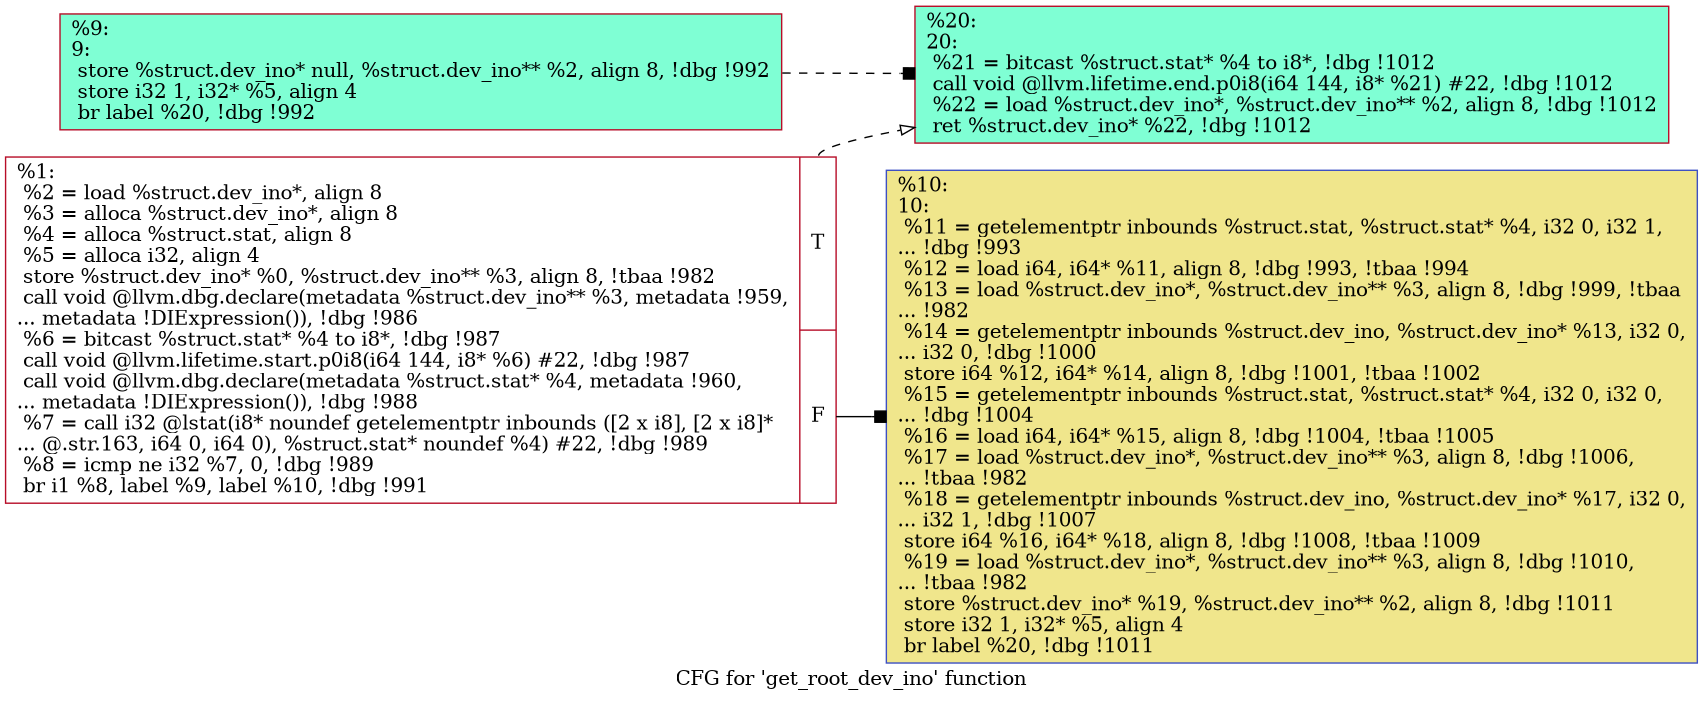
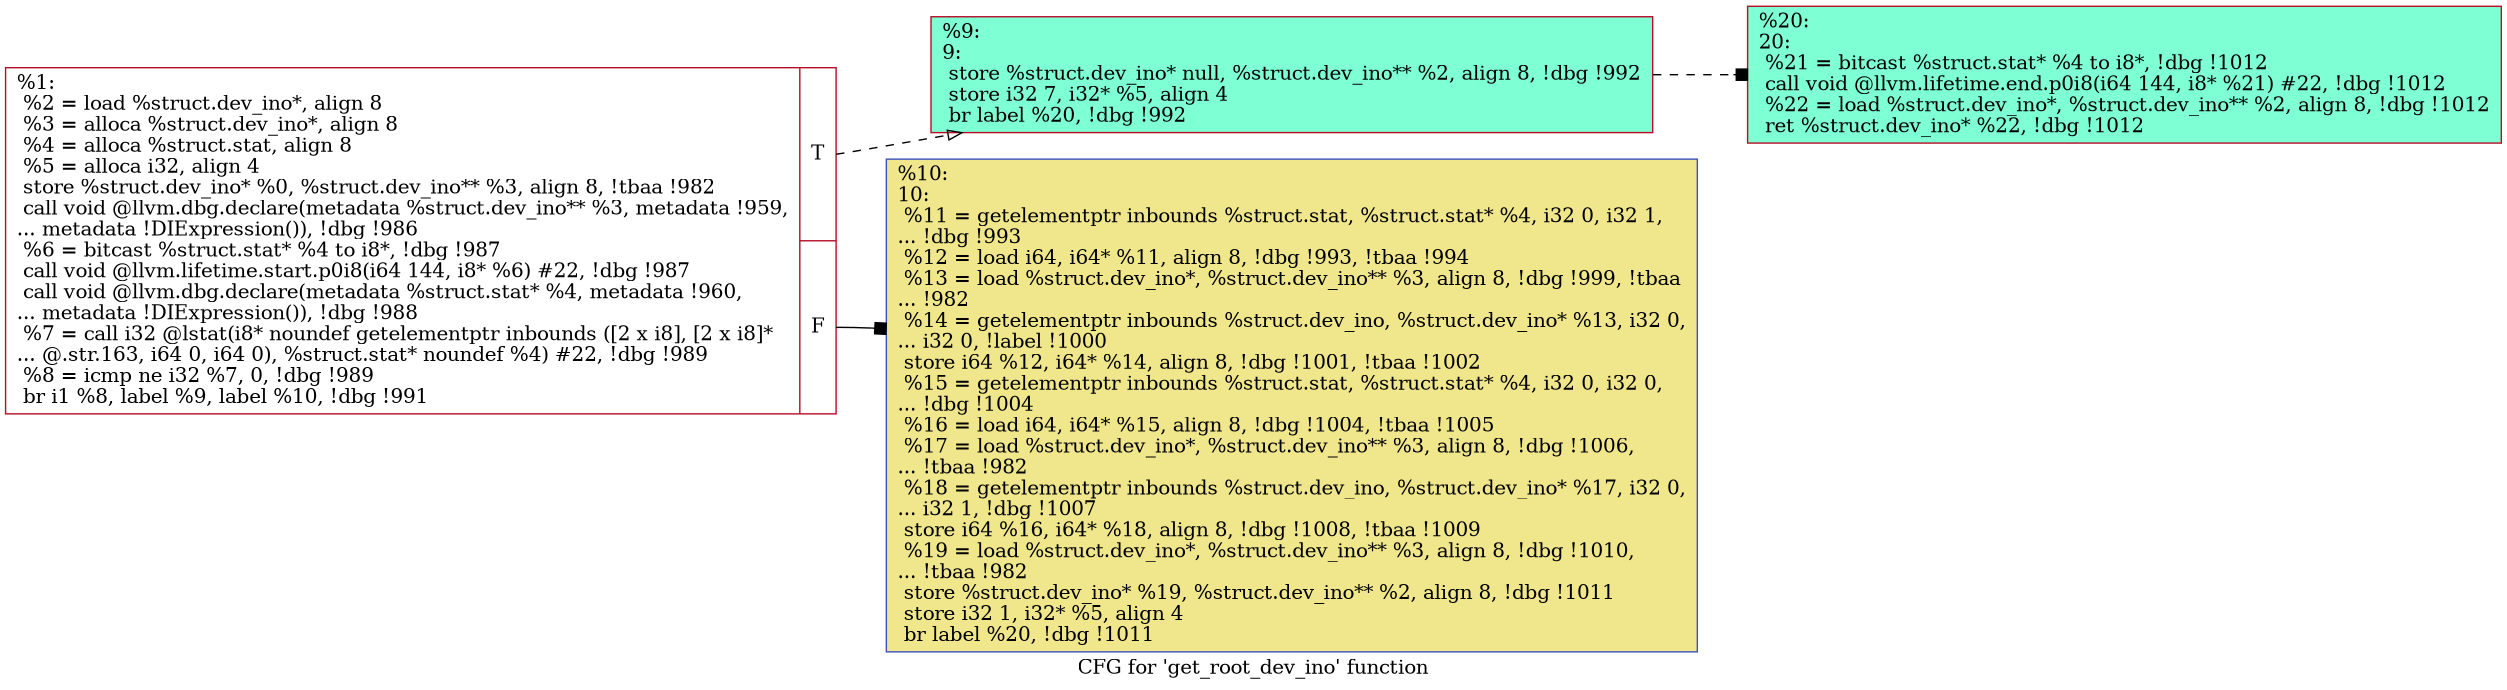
node "%9:": text "store i32 1, i32* %5, align 4" -> "store i32 7, i32* %5, align 4"
edge "%1:" -> "%20:": now "%1:" -> "%9:"
node "%10:": text "... i32 0, !dbg !1000" -> "... i32 0, !label !1000"
